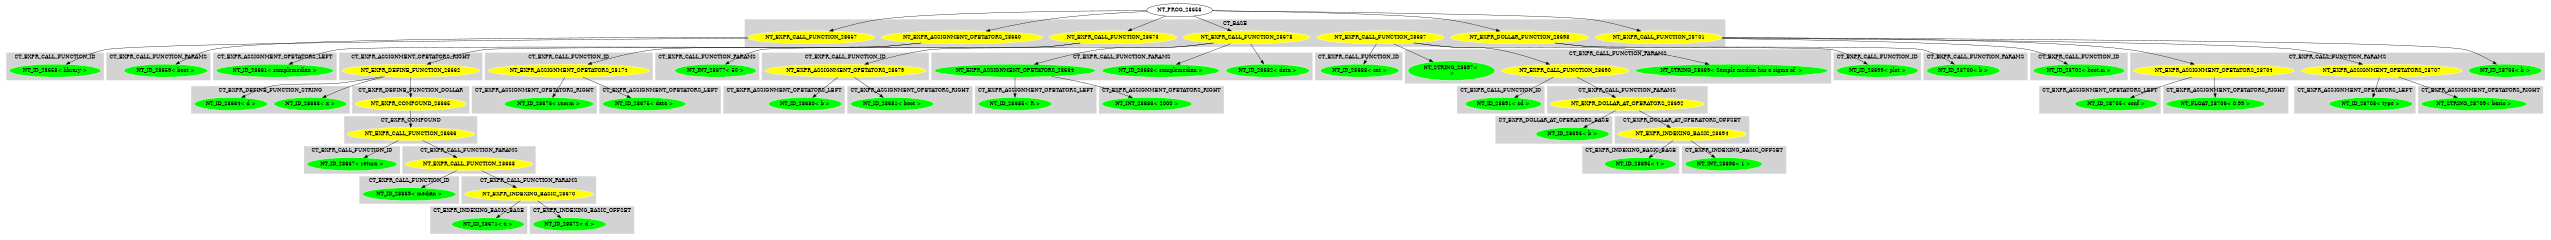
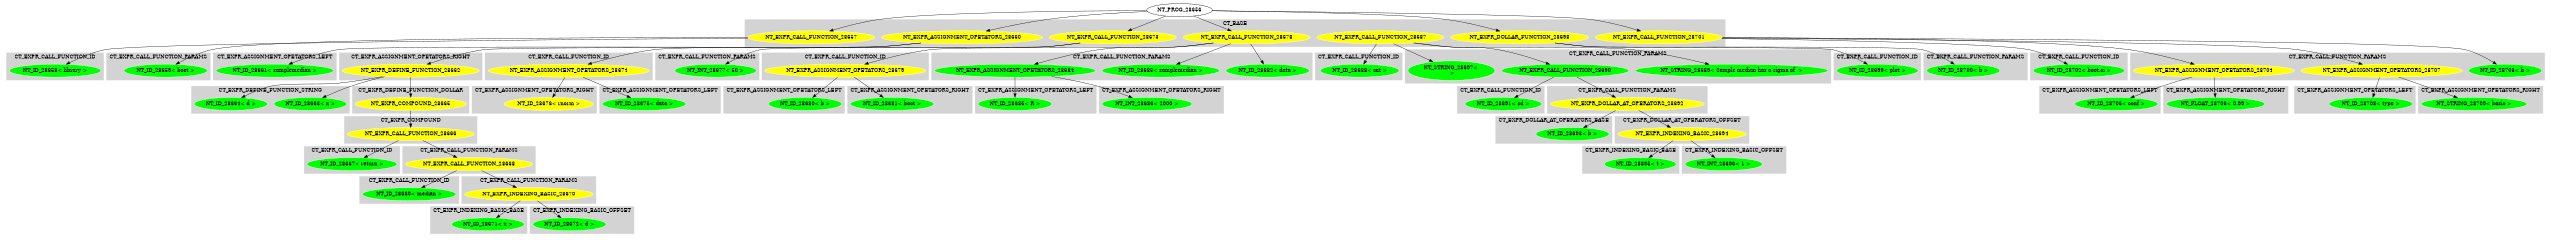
node "NT_EXPR_ASSIGNMENT_OPETATORS_28174": label "NT_EXPR_ASSIGNMENT_OPETATORS_28174" -> "NT_EXPR_ASSIGNMENT_OPETATORS_28674"
node "NT_EXPR_CALL_FUNCTION_28690": fillcolor yellow -> green
node "NT_ID_28676< rnorm >": fillcolor green -> yellow
